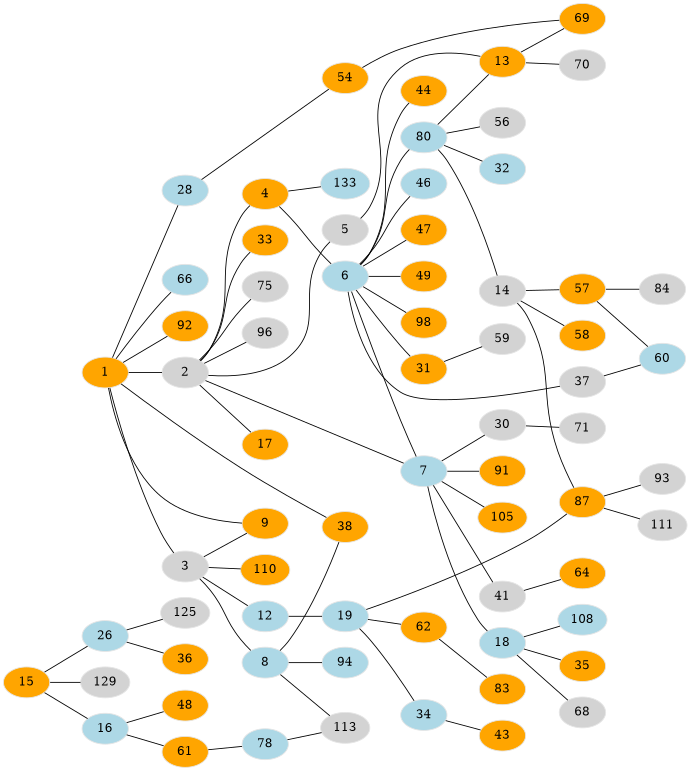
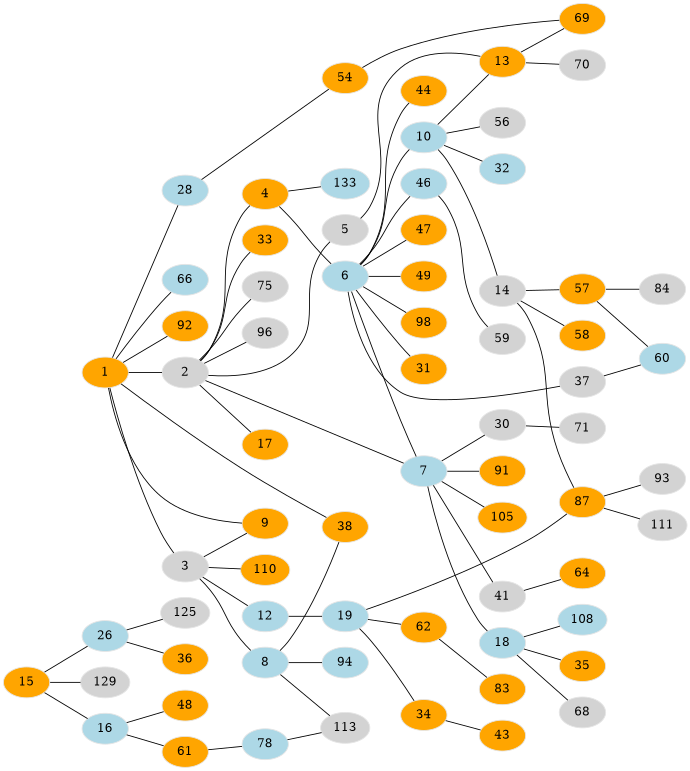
node "80": label "80" -> "10"
edge "59" -- "31": now "59" -- "46"
node "34": fillcolor lightblue -> orange
